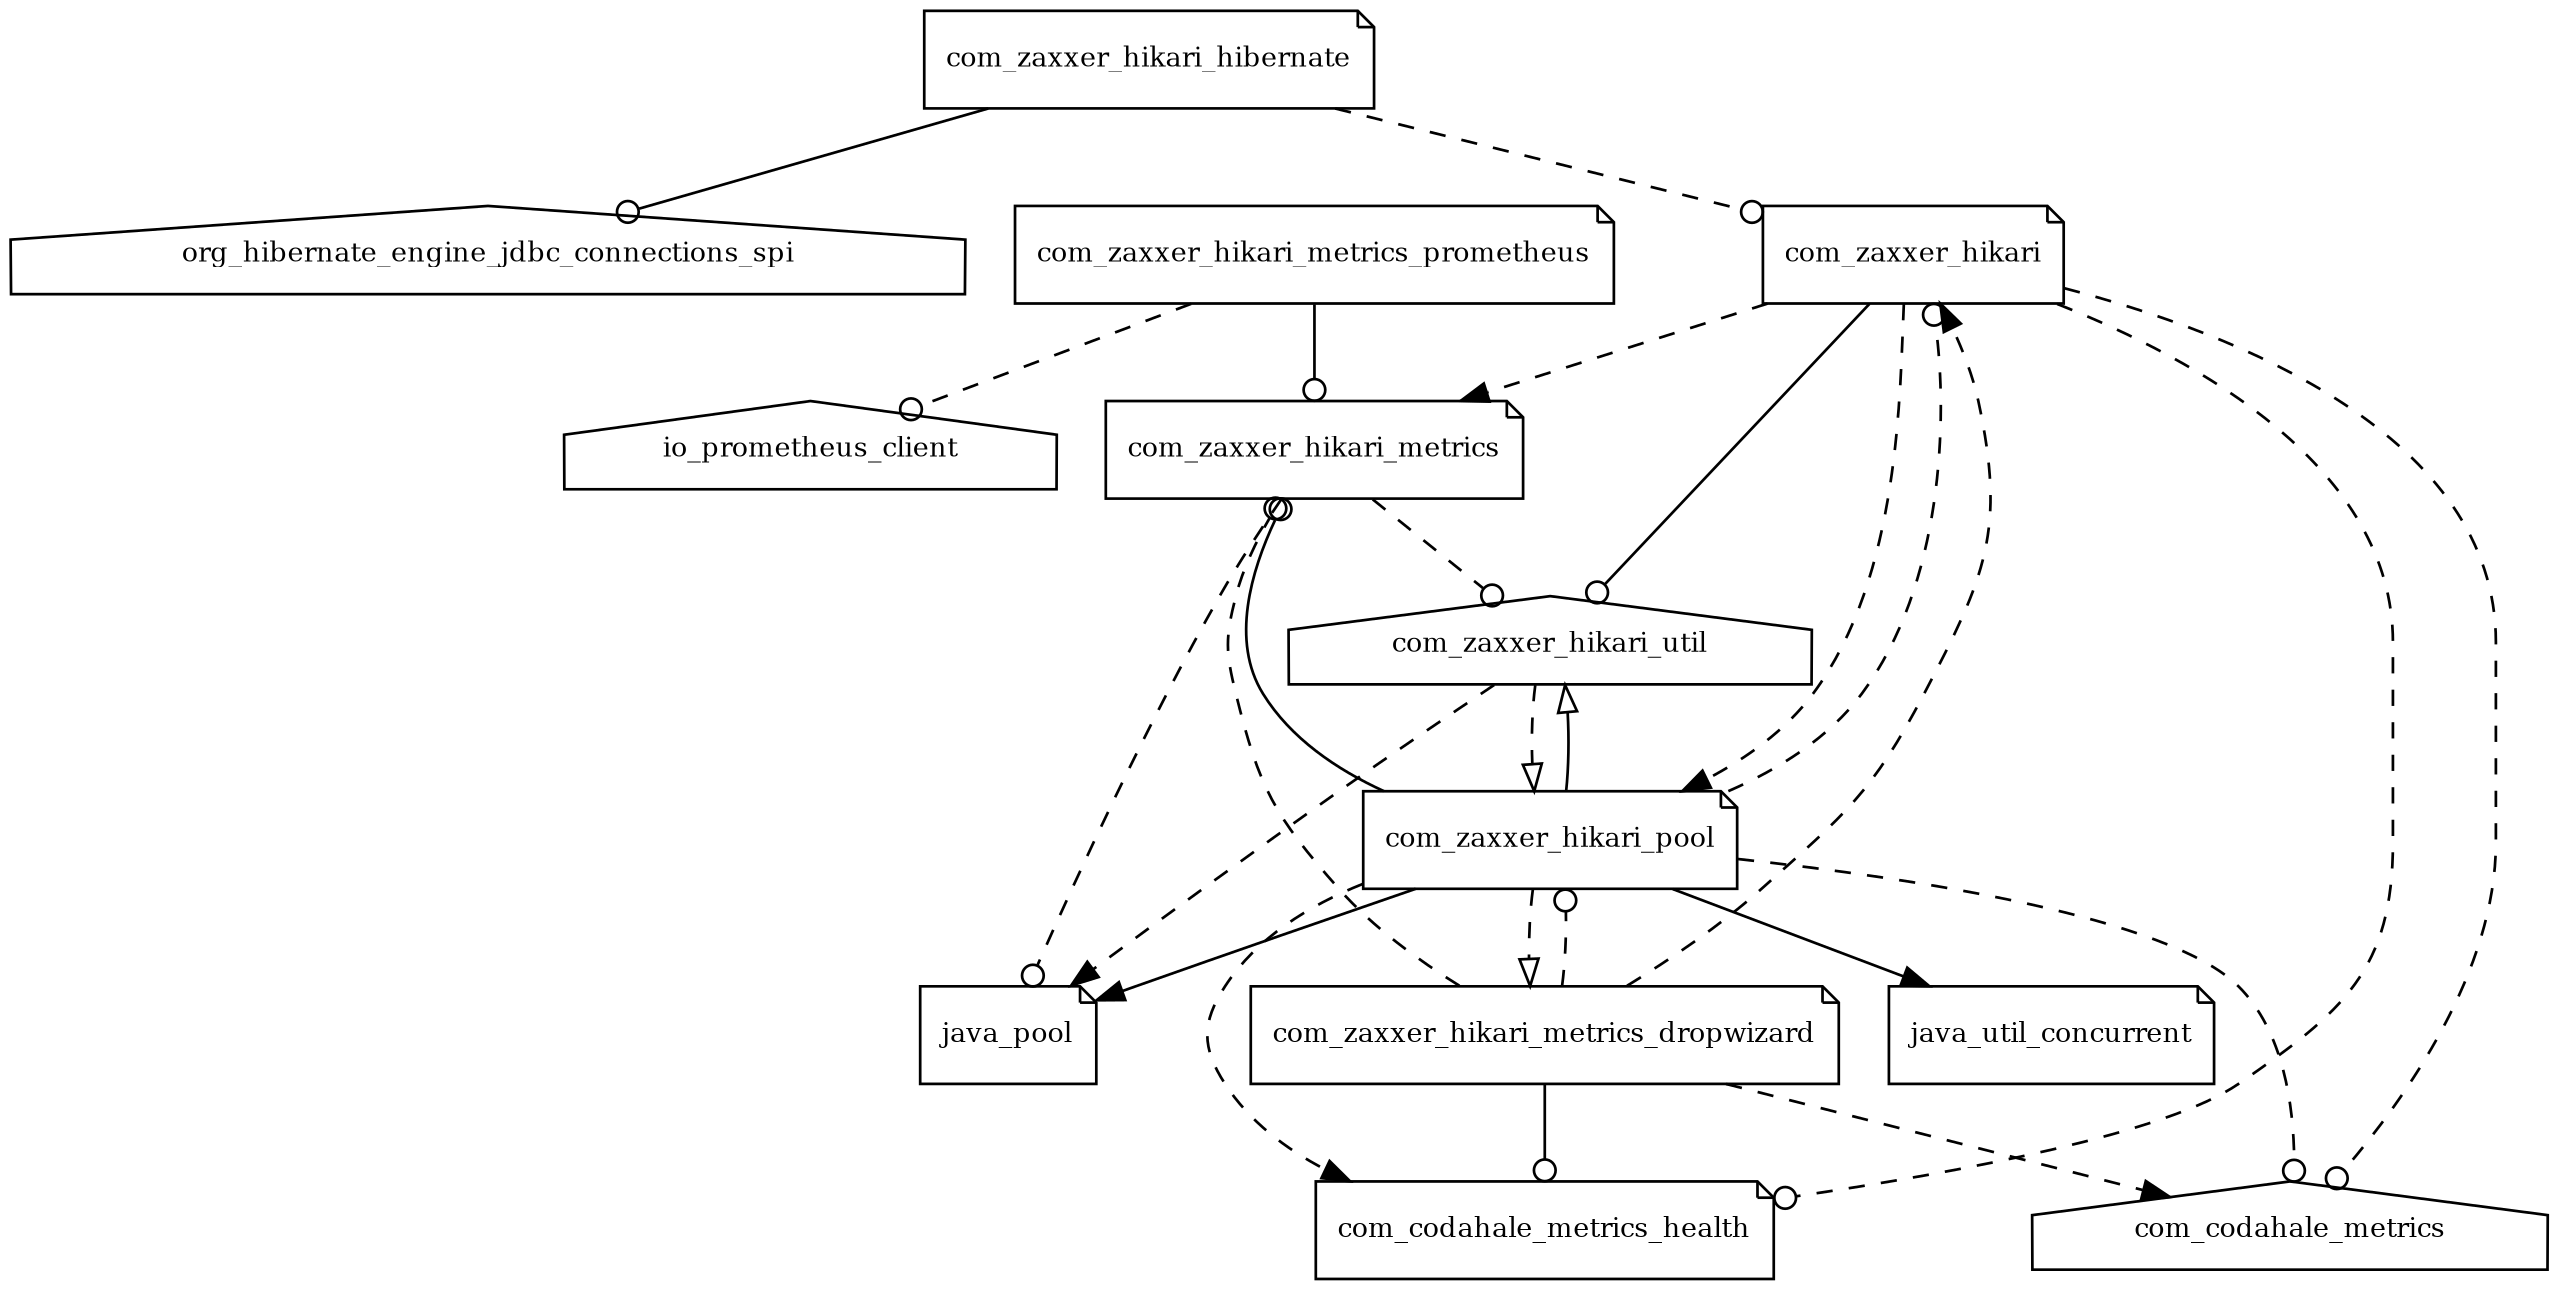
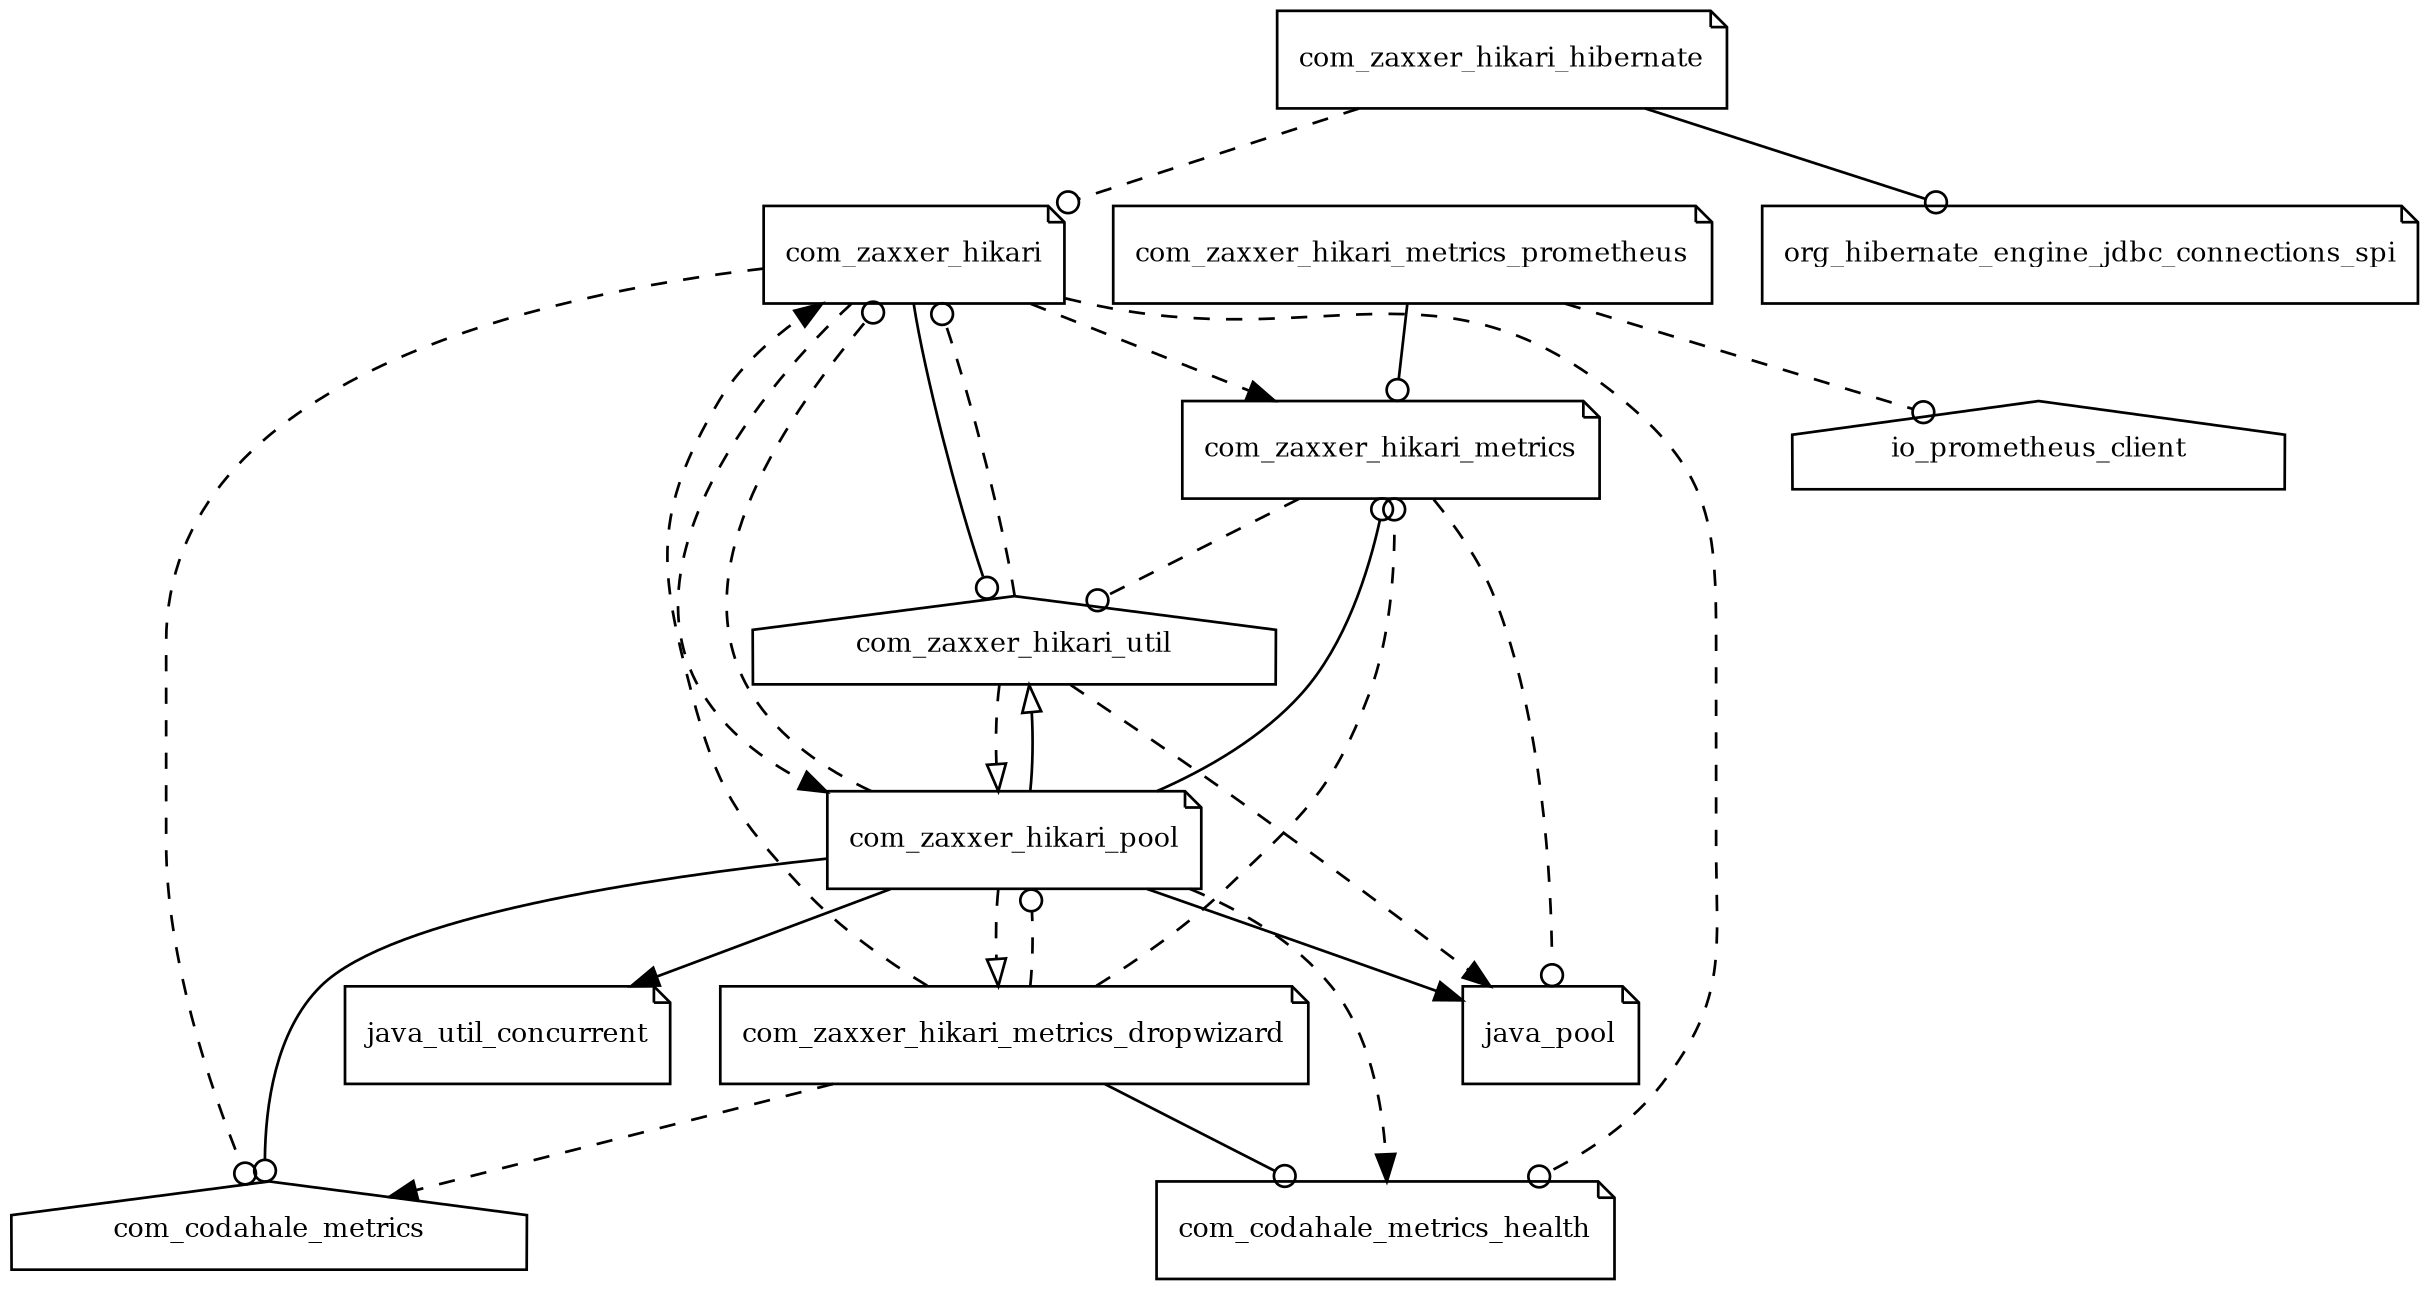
node "org_hibernate_engine_jdbc_connections_spi": shape house -> note
edge "com_zaxxer_hikari_util" -> "com_zaxxer_hikari": added
edge "com_zaxxer_hikari_pool" -> "com_codahale_metrics": style dashed -> solid
